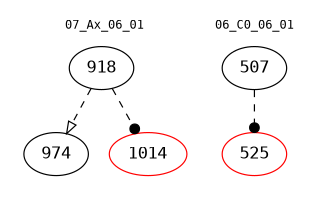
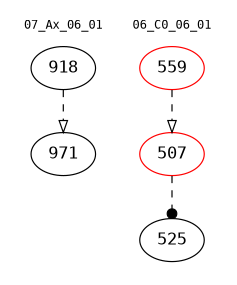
node "559": added
node "507": color black -> red
node "974": label "974" -> "971"
node "1014": removed
node "525": color red -> black
